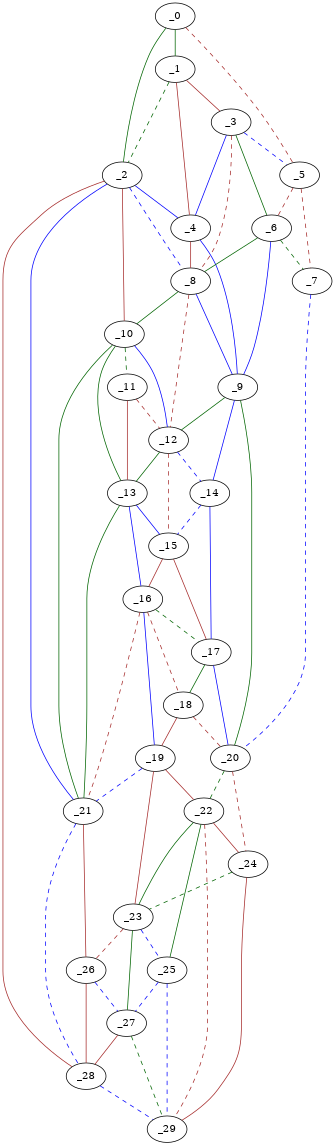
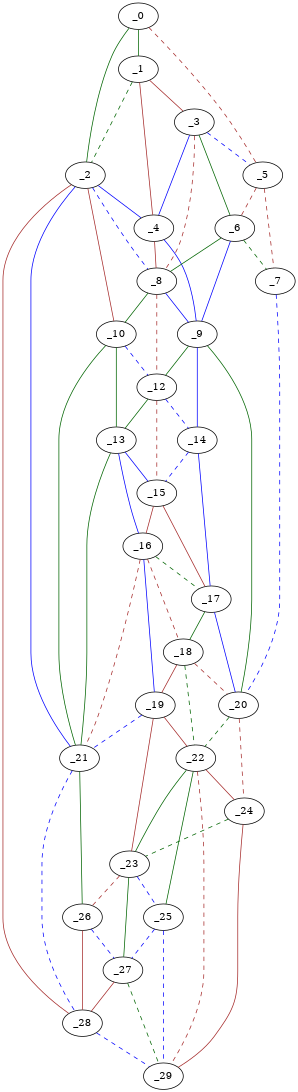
edge "_10" -- "_12": style solid -> dashed
node "_11": removed
edge "_18" -- "_22": added
edge "_21" -- "_26": color brown -> darkgreen
